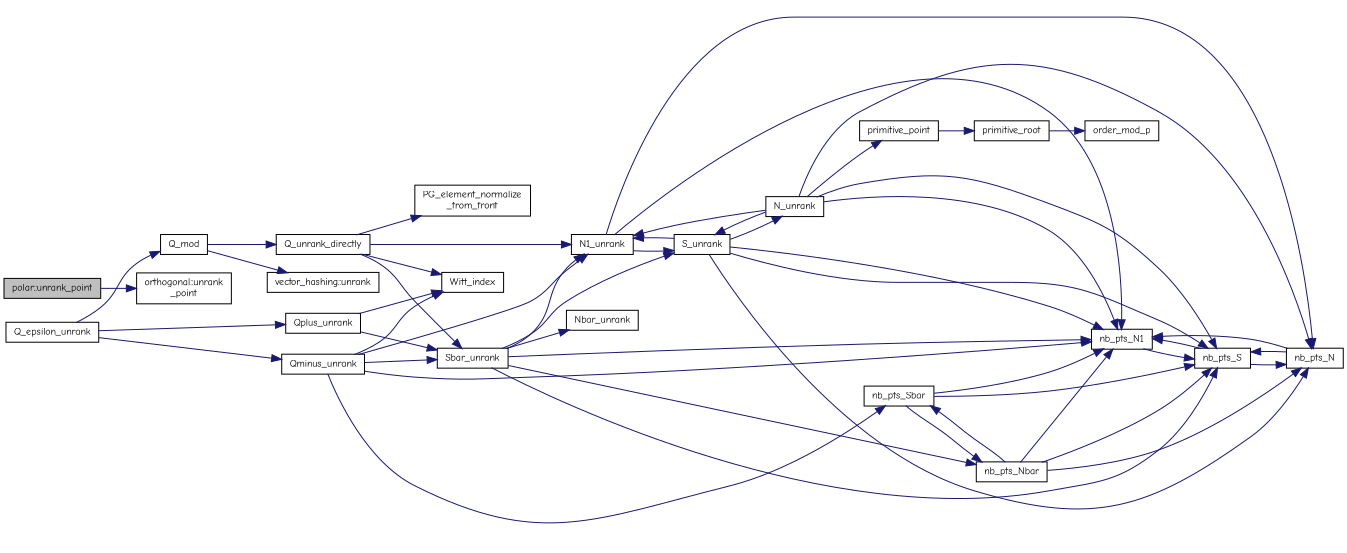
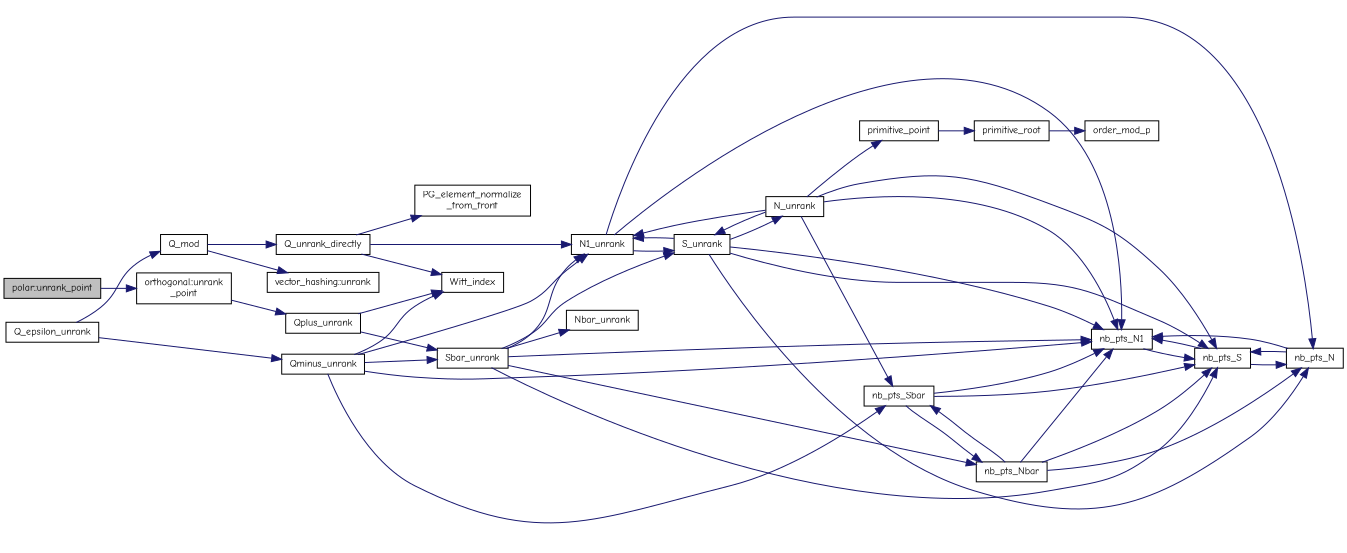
edge "N_unrank" -> "nb_pts_N": now "N_unrank" -> "nb_pts_Sbar"
edge "Q_unrank_directly" -> "Sbar_unrank": removed
edge "Q_epsilon_unrank" -> "Qplus_unrank": now "orthogonal::unrank _point" -> "Qplus_unrank"
